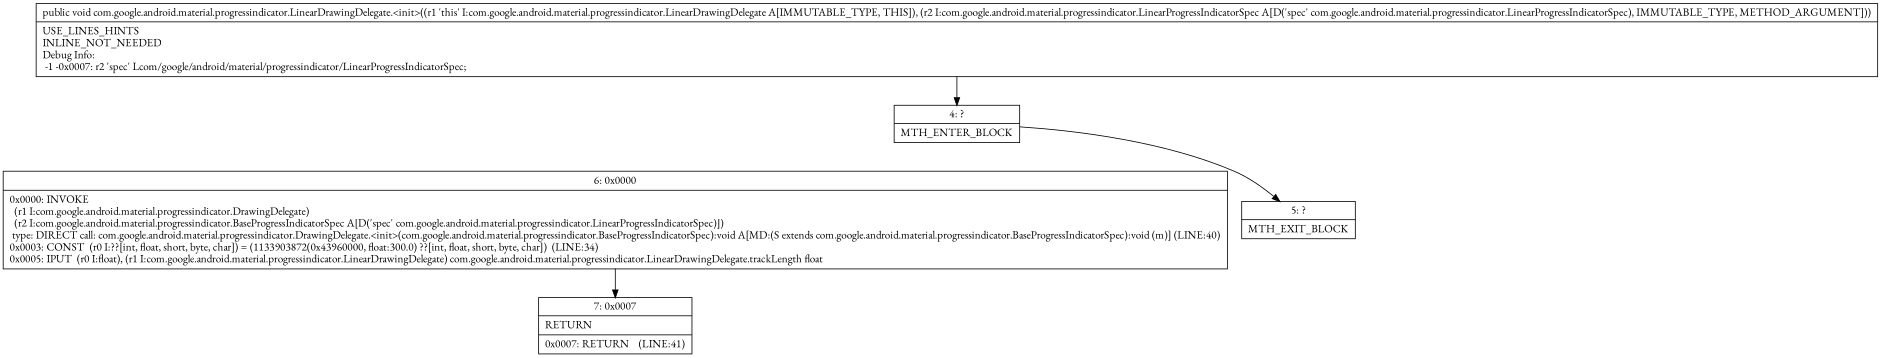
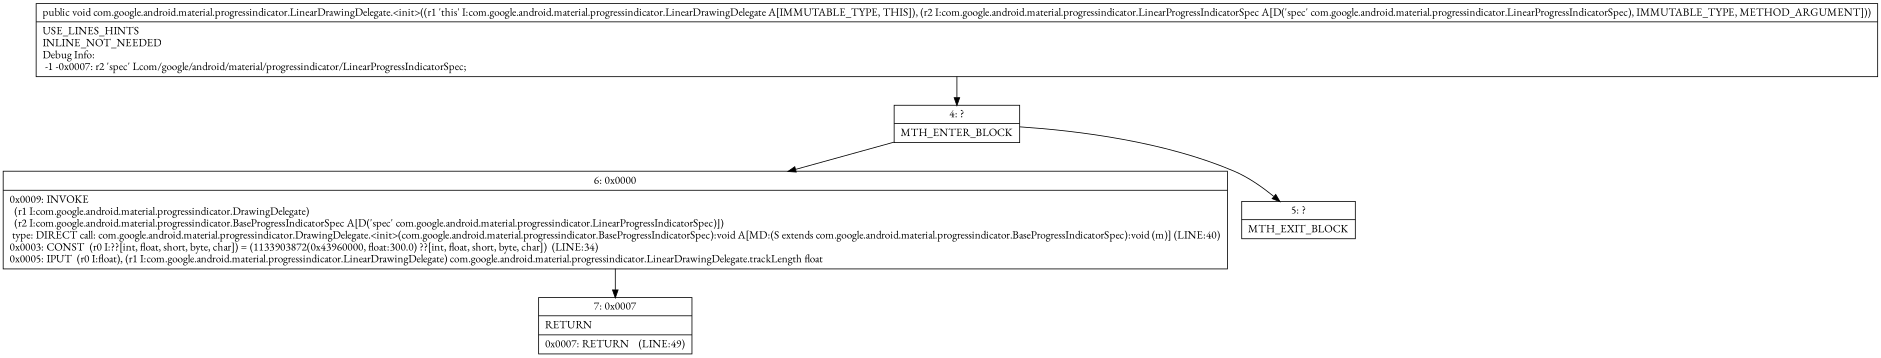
edge "4: ?" -> "6: 0x0000": added
node "6: 0x0000": text "0x0000: INVOKE" -> "0x0009: INVOKE"
node "7: 0x0007": text "0x0007: RETURN    (LINE:41)" -> "0x0007: RETURN    (LINE:49)"
